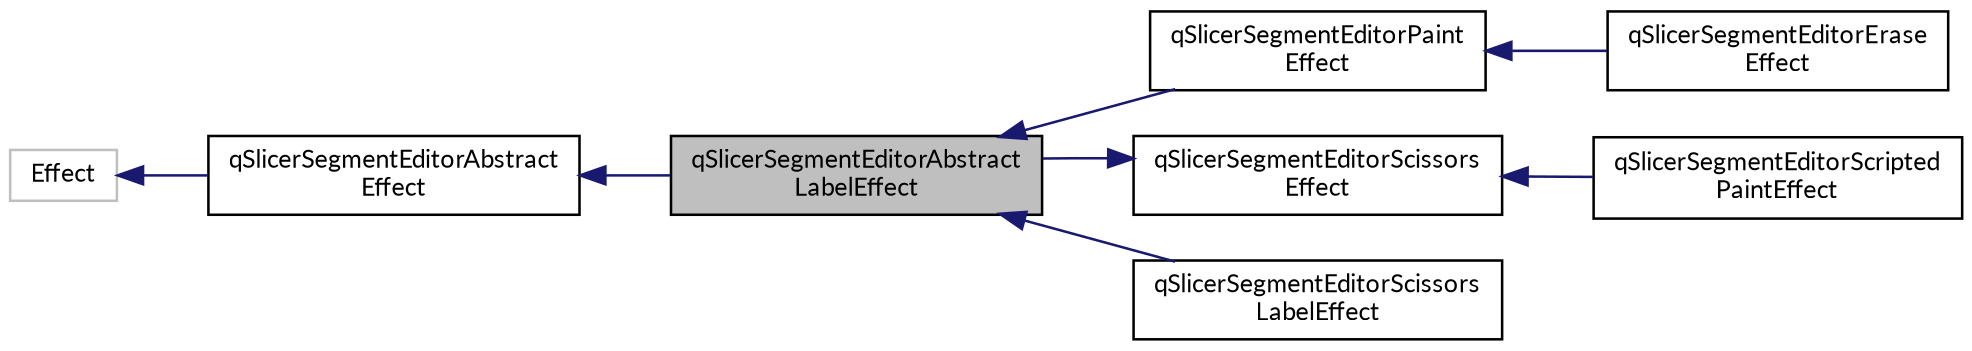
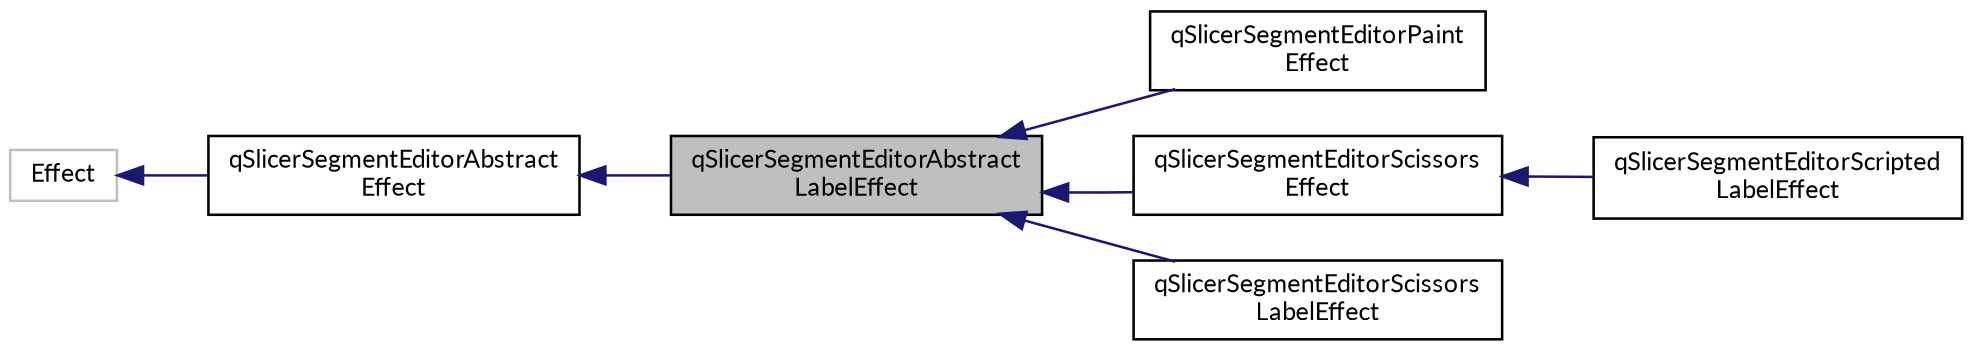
node "qSlicerSegmentEditorErase Effect": removed
edge "qSlicerSegmentEditorAbstract LabelEffect" -> "qSlicerSegmentEditorScissors Effect": reversed
node "qSlicerSegmentEditorScripted PaintEffect": label "qSlicerSegmentEditorScripted PaintEffect" -> "qSlicerSegmentEditorScripted LabelEffect"
